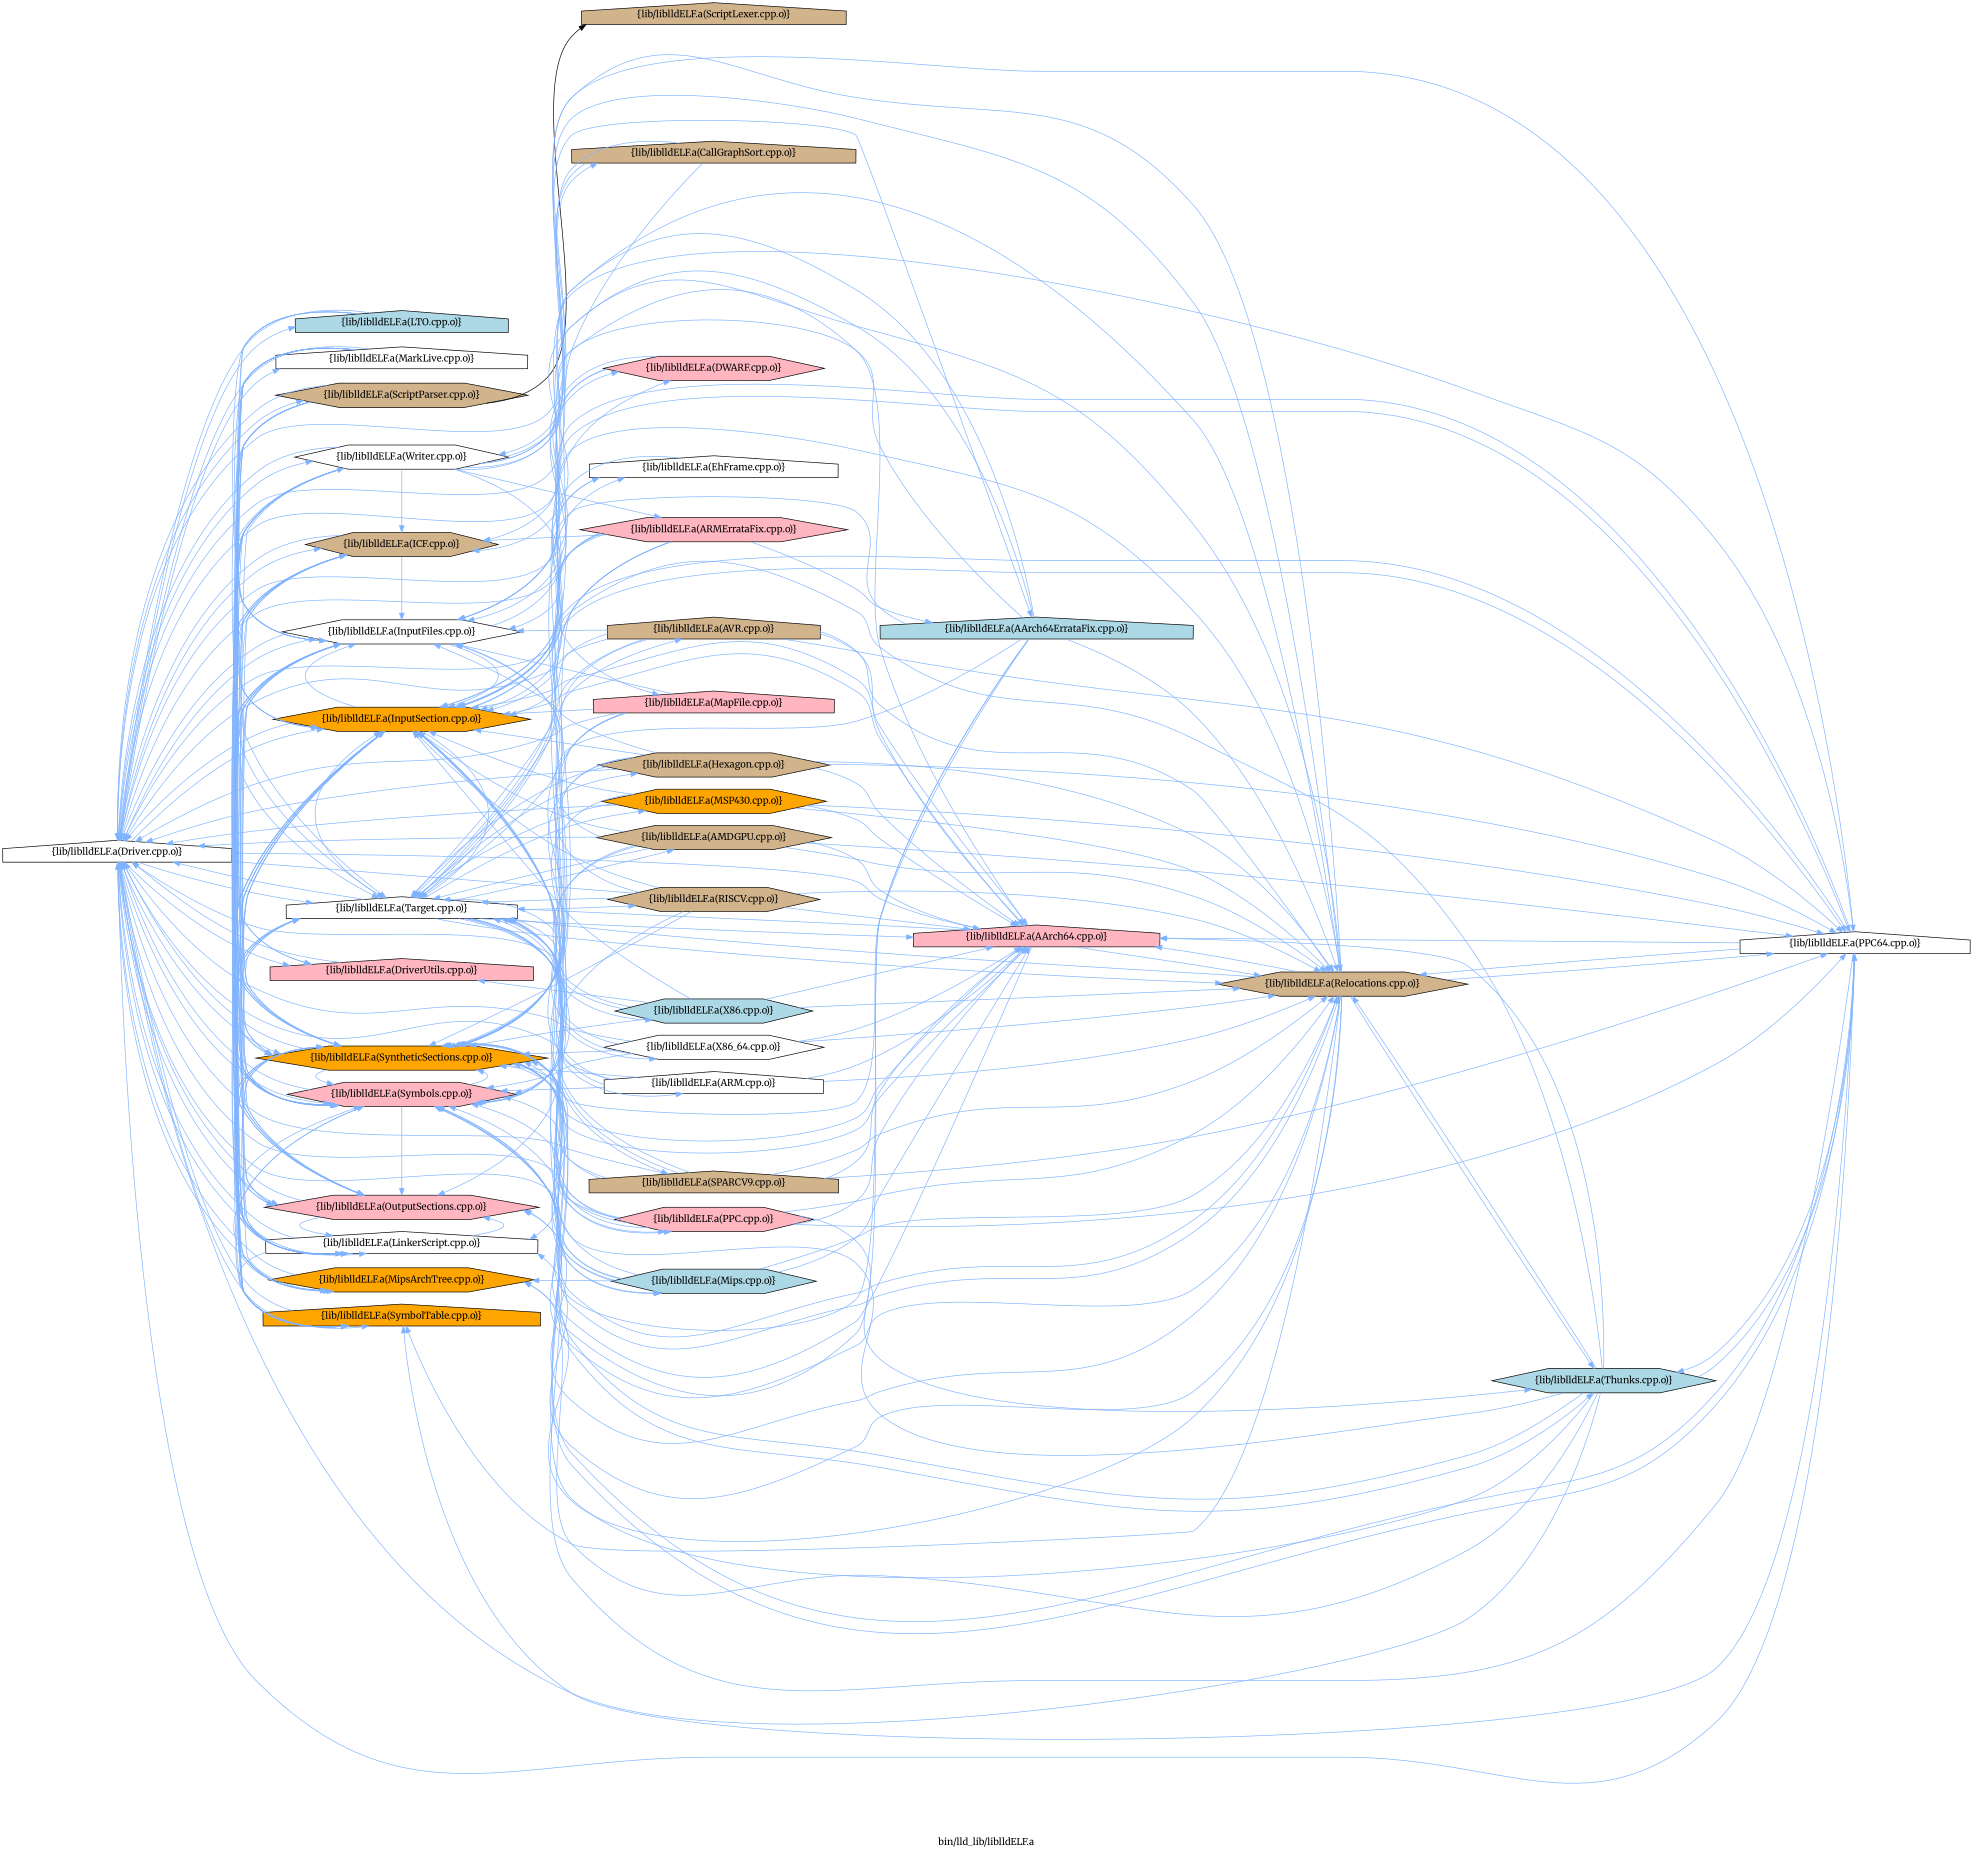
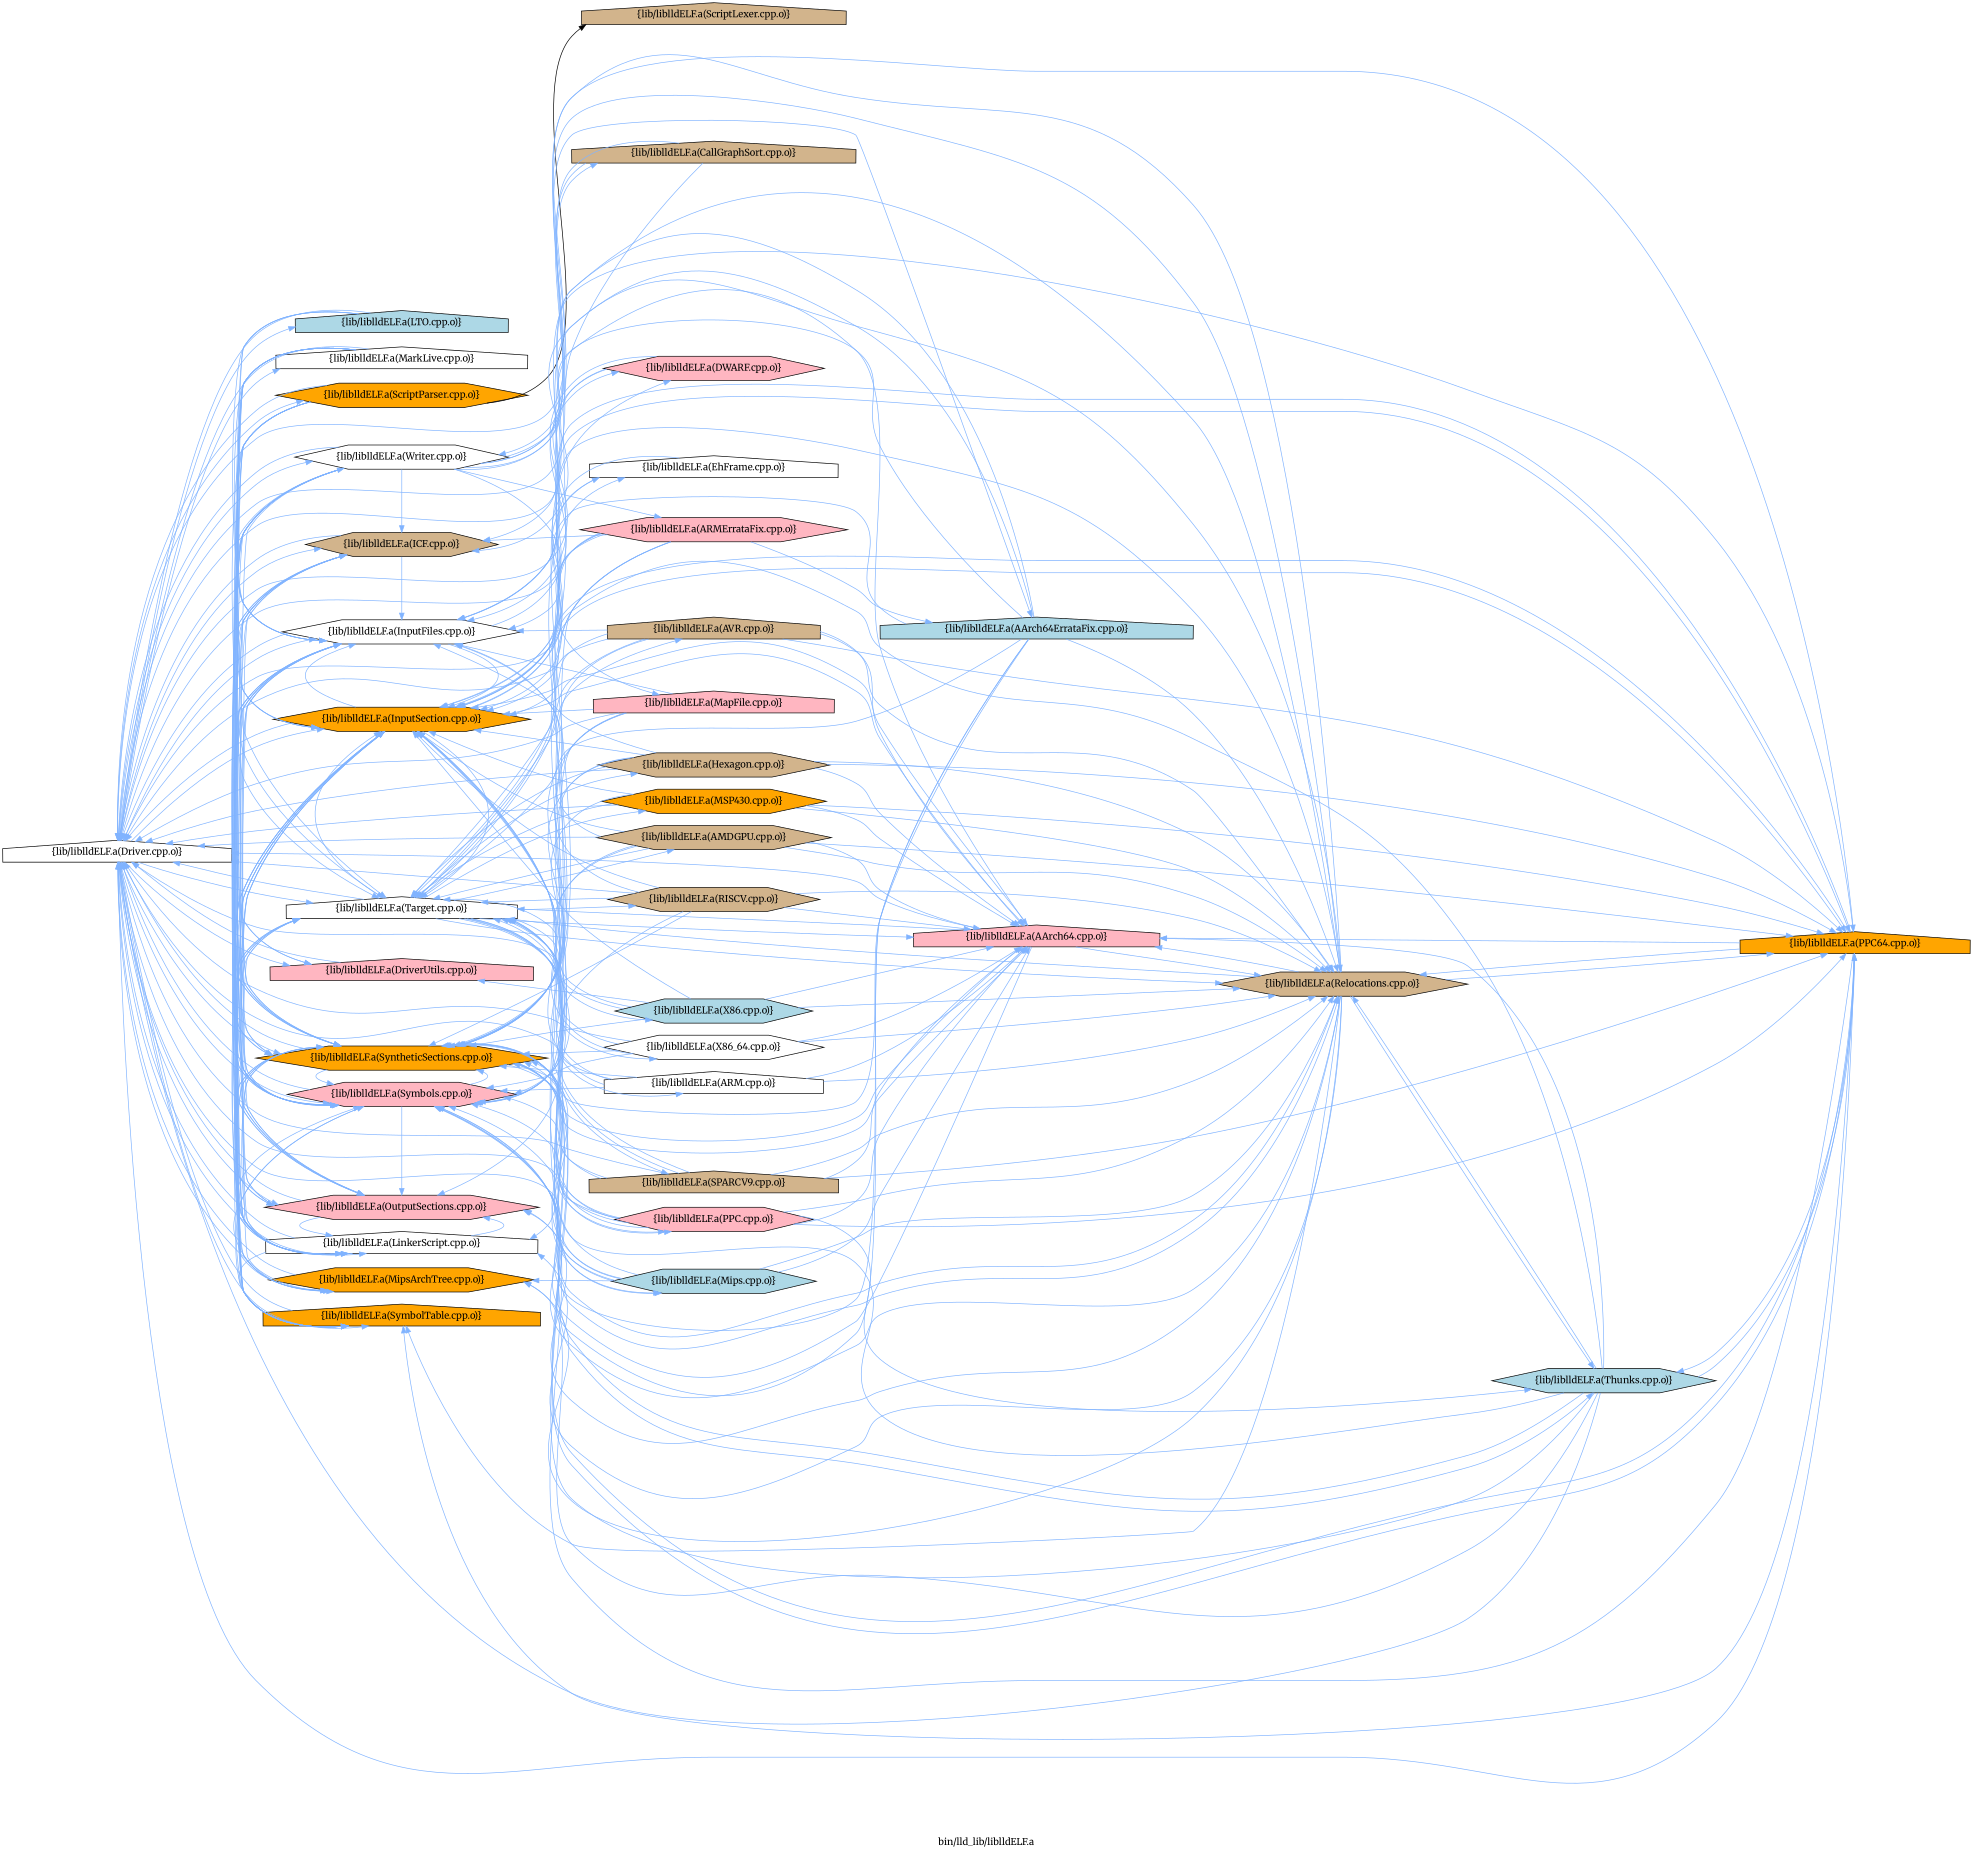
node "{lib/liblldELF.a(ScriptParser.cpp.o)}": fillcolor tan -> orange
node "{lib/liblldELF.a(PPC64.cpp.o)}": fillcolor white -> orange
